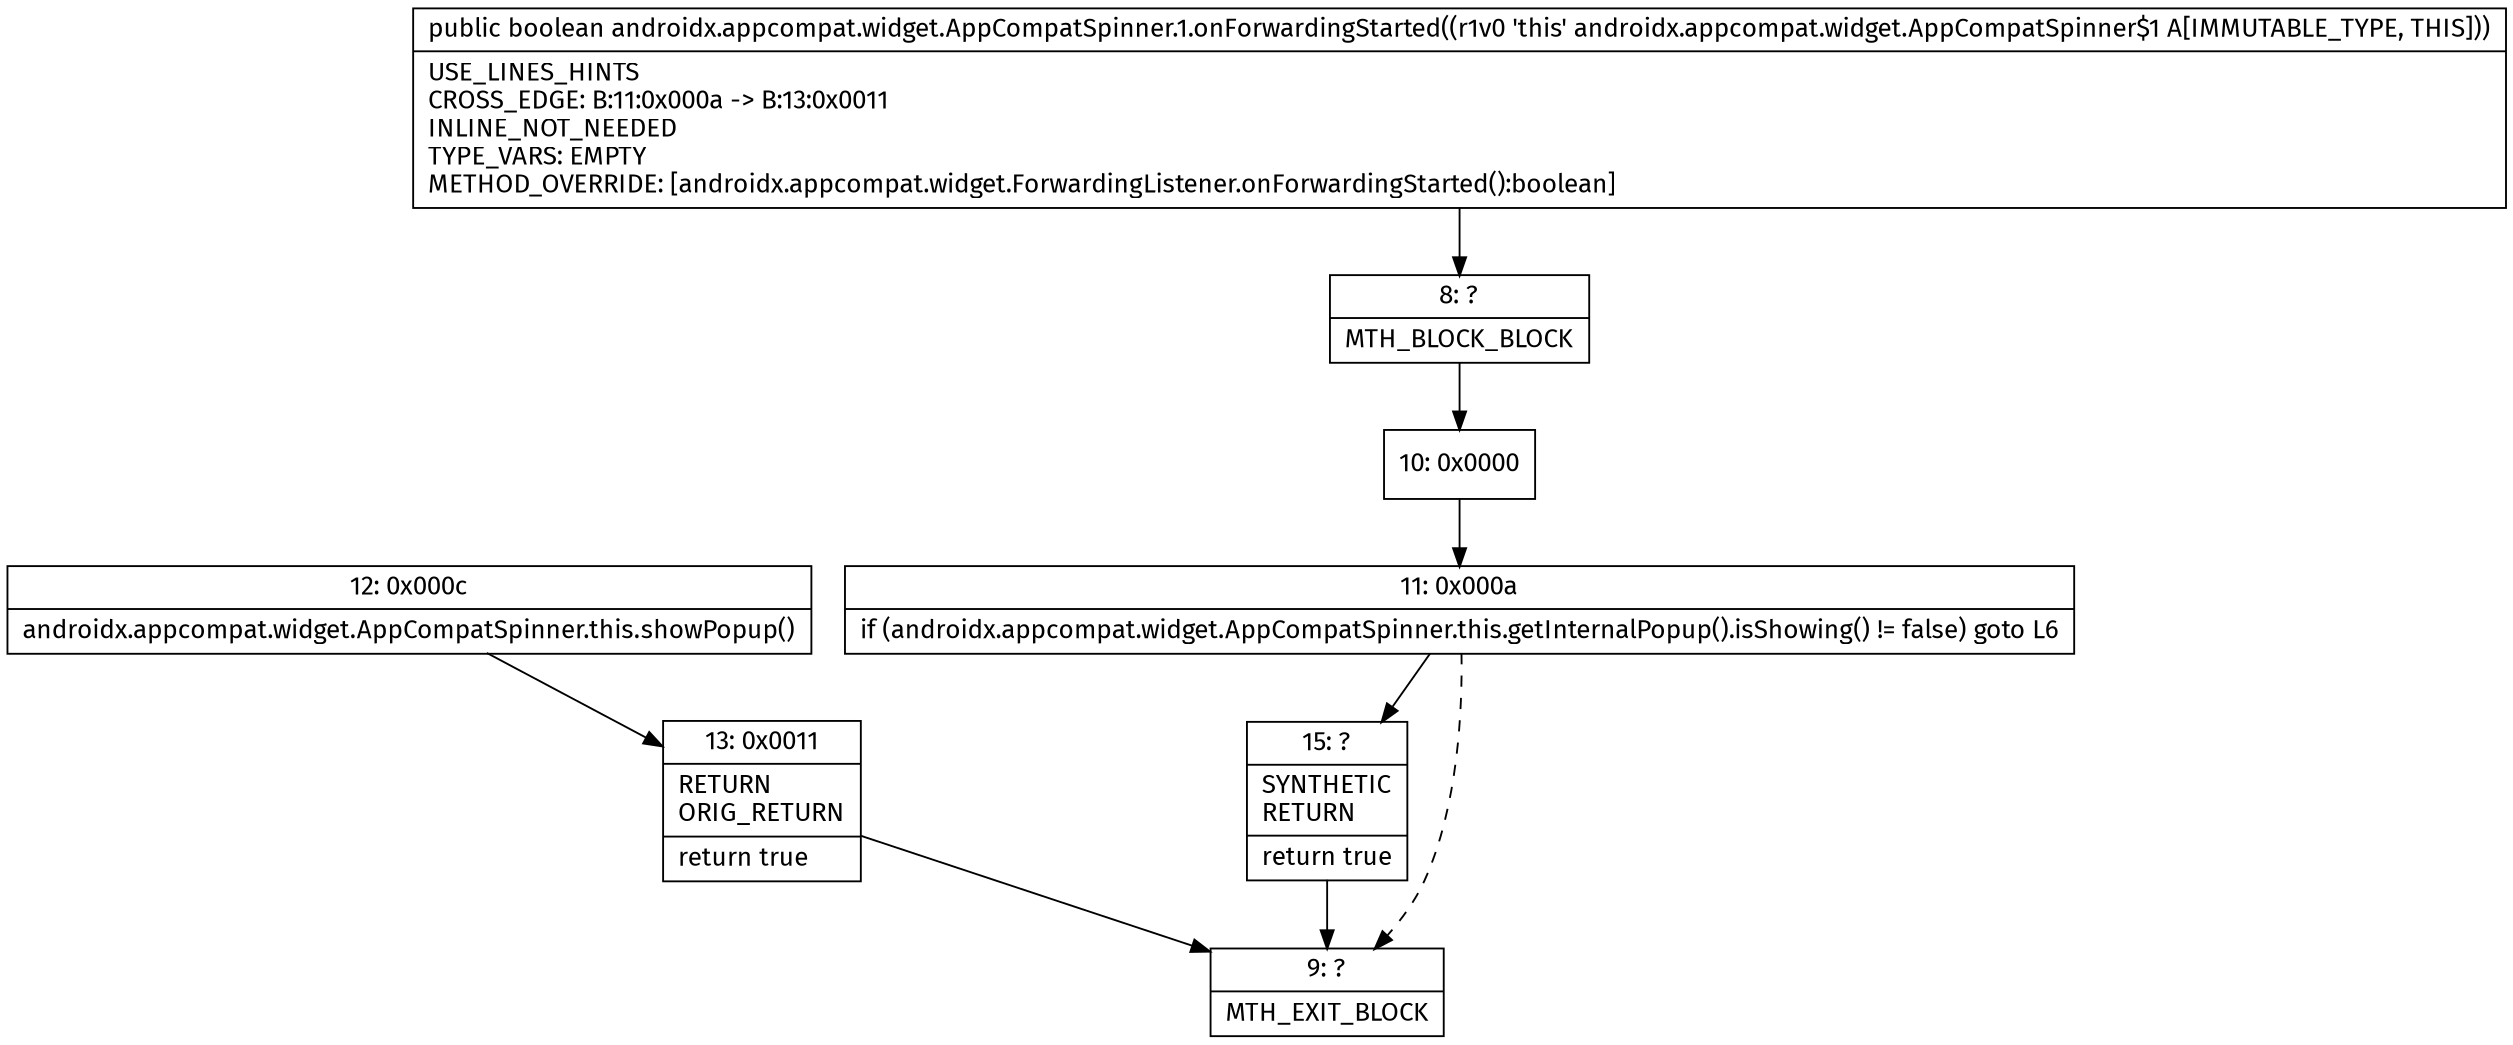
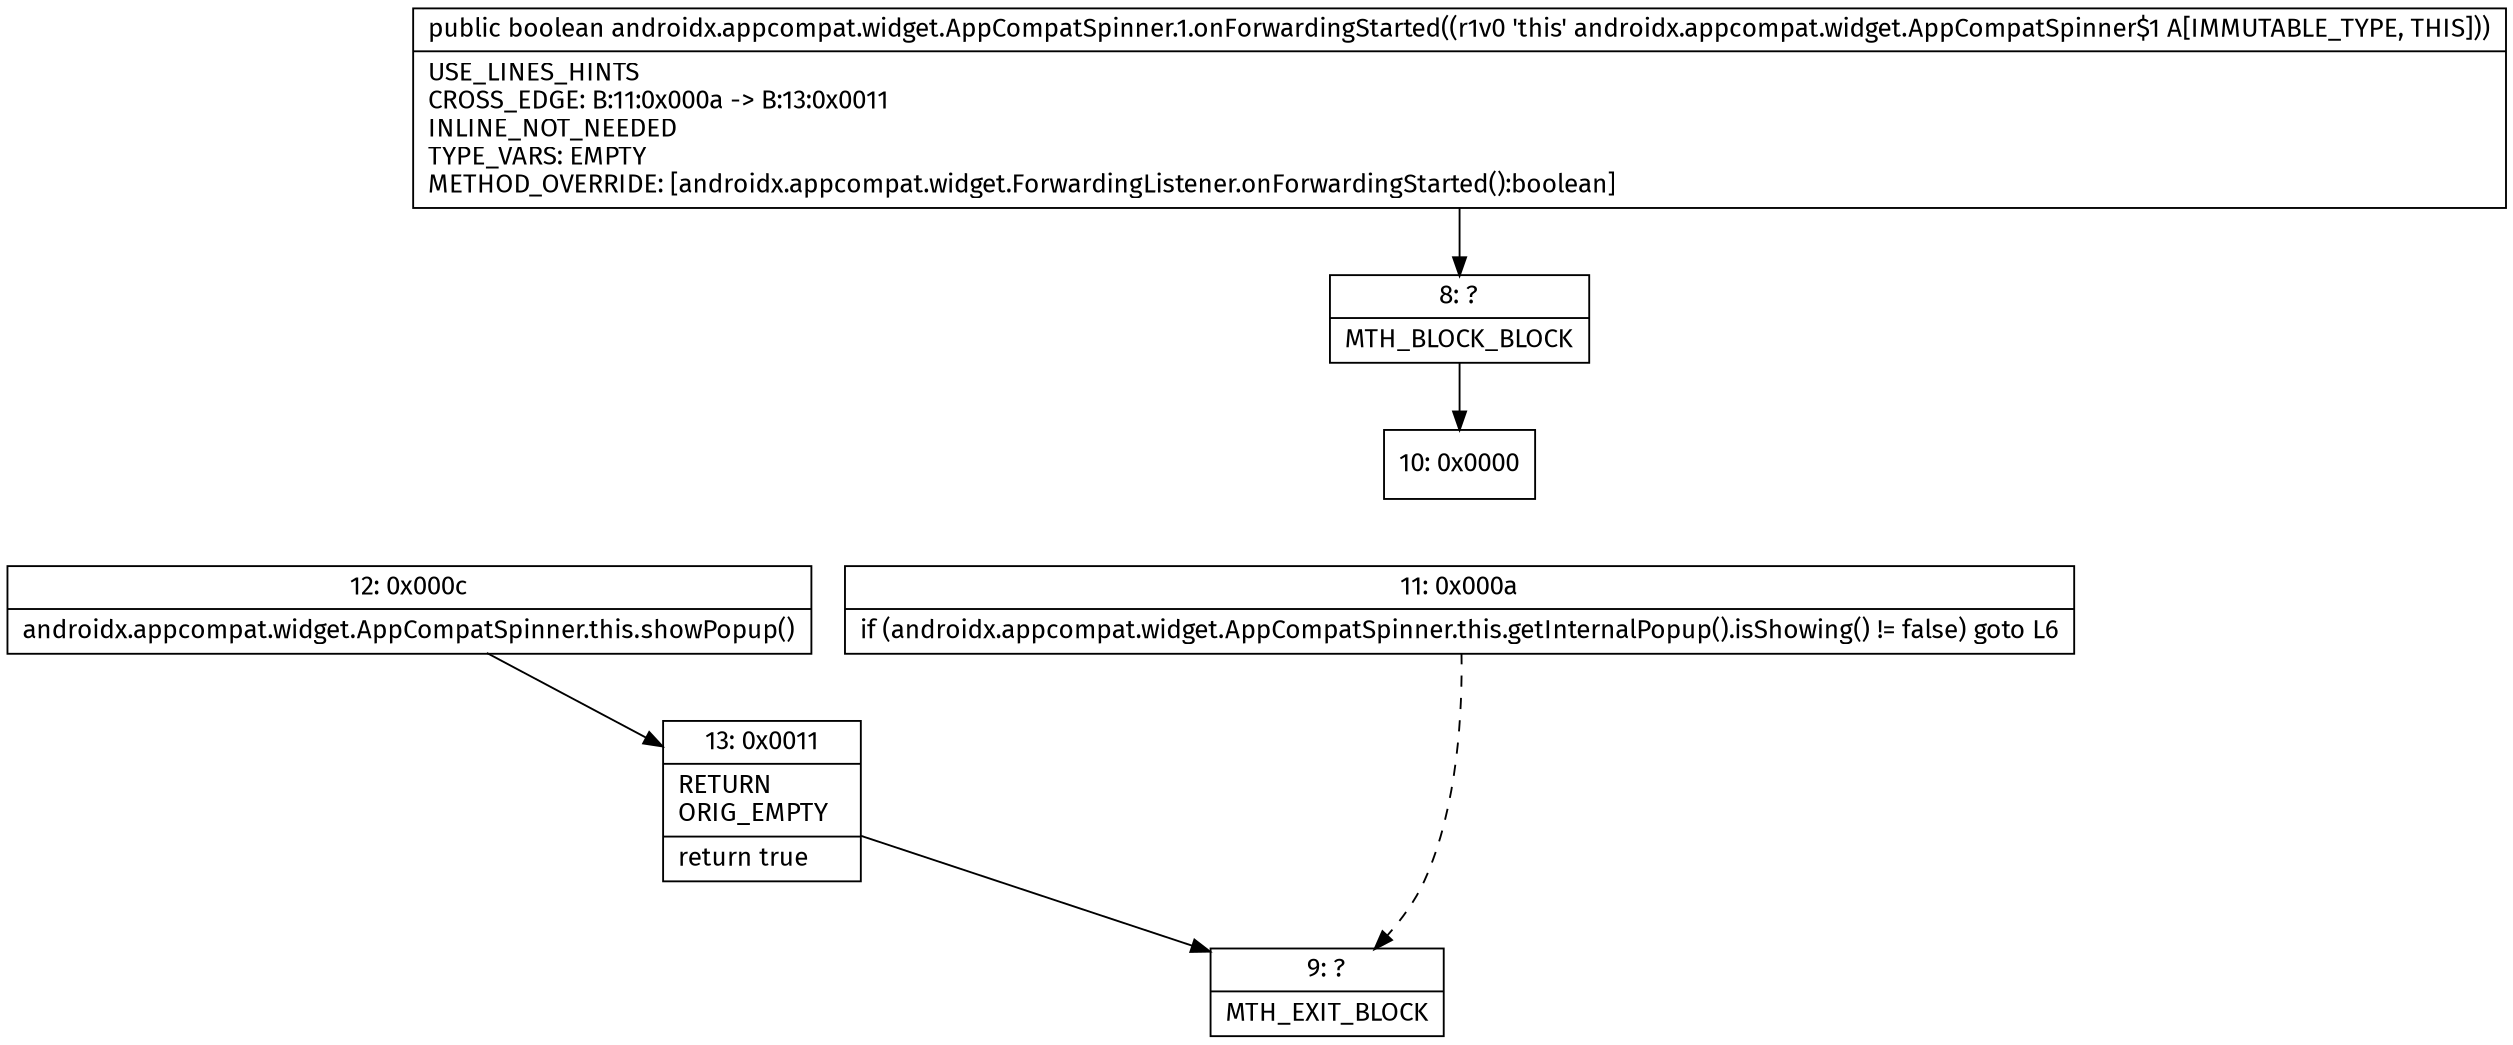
edge "10: 0x0000" -> "11: 0x000a": removed
node "15: ?": removed
node "13: 0x0011": text "ORIG_RETURN" -> "ORIG_EMPTY"
